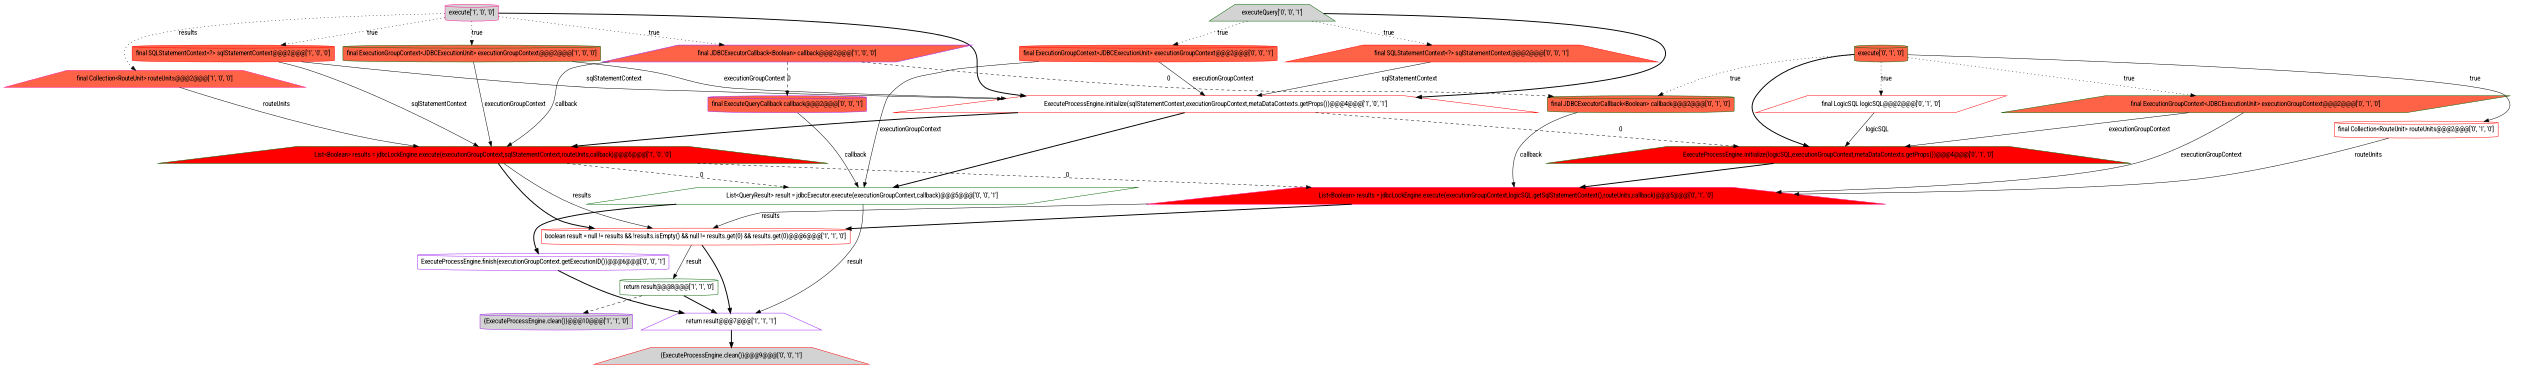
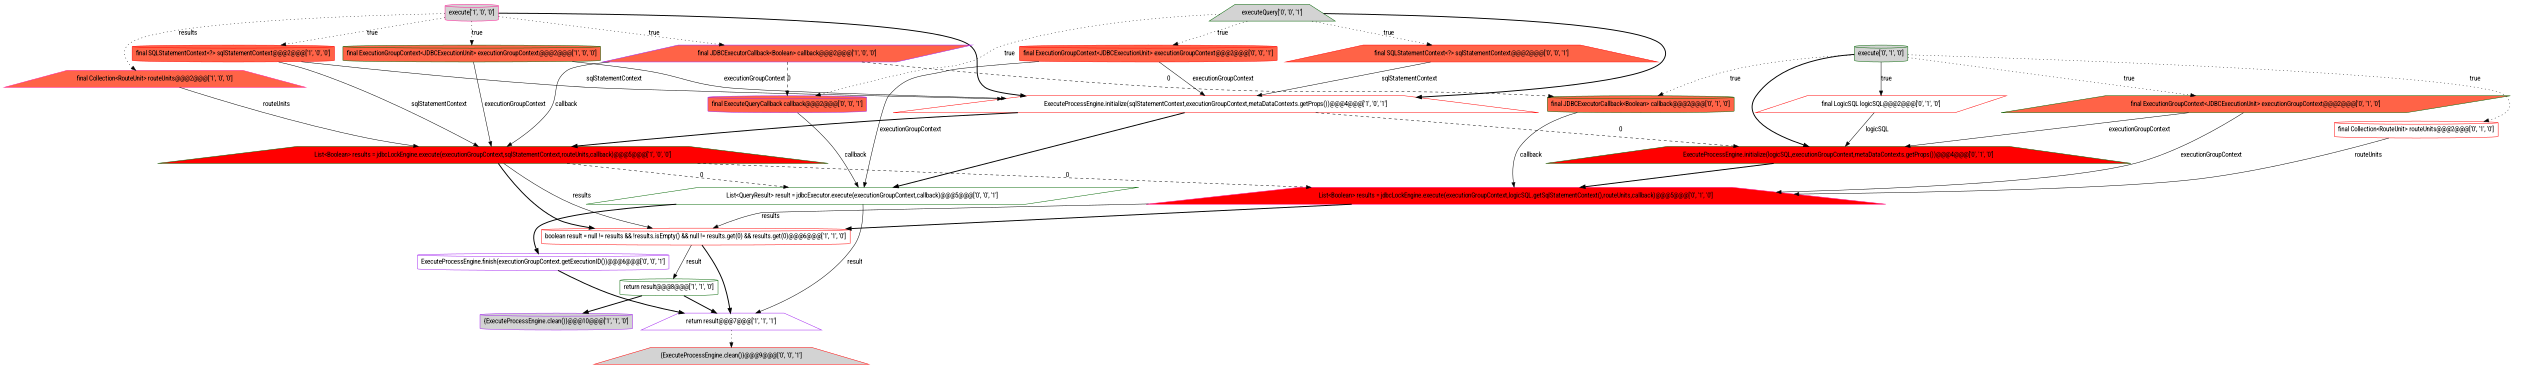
edge "executeQuery['0', '0', '1']" -> "final ExecuteQueryCallback callback@@@2@@@['0', '0', '1']": added, label "true"
node "execute['0', '1', '0']": fillcolor tomato -> lightgray
edge "execute['0', '1', '0']" -> "final Collection<RouteUnit> routeUnits@@@2@@@['0', '1', '0']": style solid -> dotted
edge "execute['0', '1', '0']" -> "final LogicSQL logicSQL@@@2@@@['0', '1', '0']": style dotted -> solid
edge "return result@@@8@@@['1', '1', '0']" -> "{ExecuteProcessEngine.clean()}@@@10@@@['1', '1', '0']": style dashed -> bold
edge "return result@@@7@@@['1', '1', '1']" -> "{ExecuteProcessEngine.clean()}@@@9@@@['0', '0', '1']": style bold -> dotted
